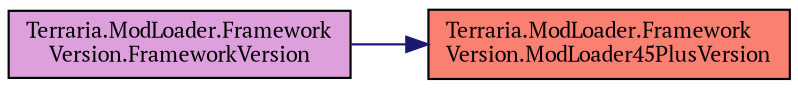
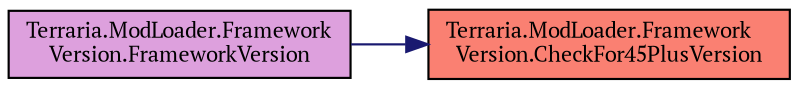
node "Terraria.ModLoader.Framework Version.ModLoader45PlusVersion": label "Terraria.ModLoader.Framework Version.ModLoader45PlusVersion" -> "Terraria.ModLoader.Framework Version.CheckFor45PlusVersion"
